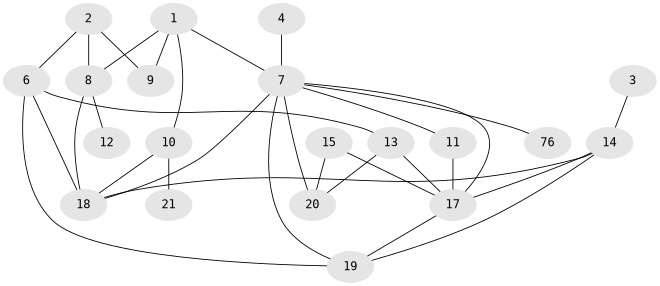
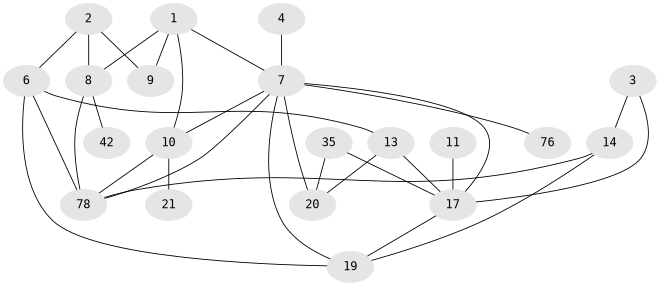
edge "7" -- "11": now "7" -- "10"
node "12": label "12" -> "42"
node "15": label "15" -> "35"
edge "14" -- "17": now "3" -- "17"
node "18": label "18" -> "78"
